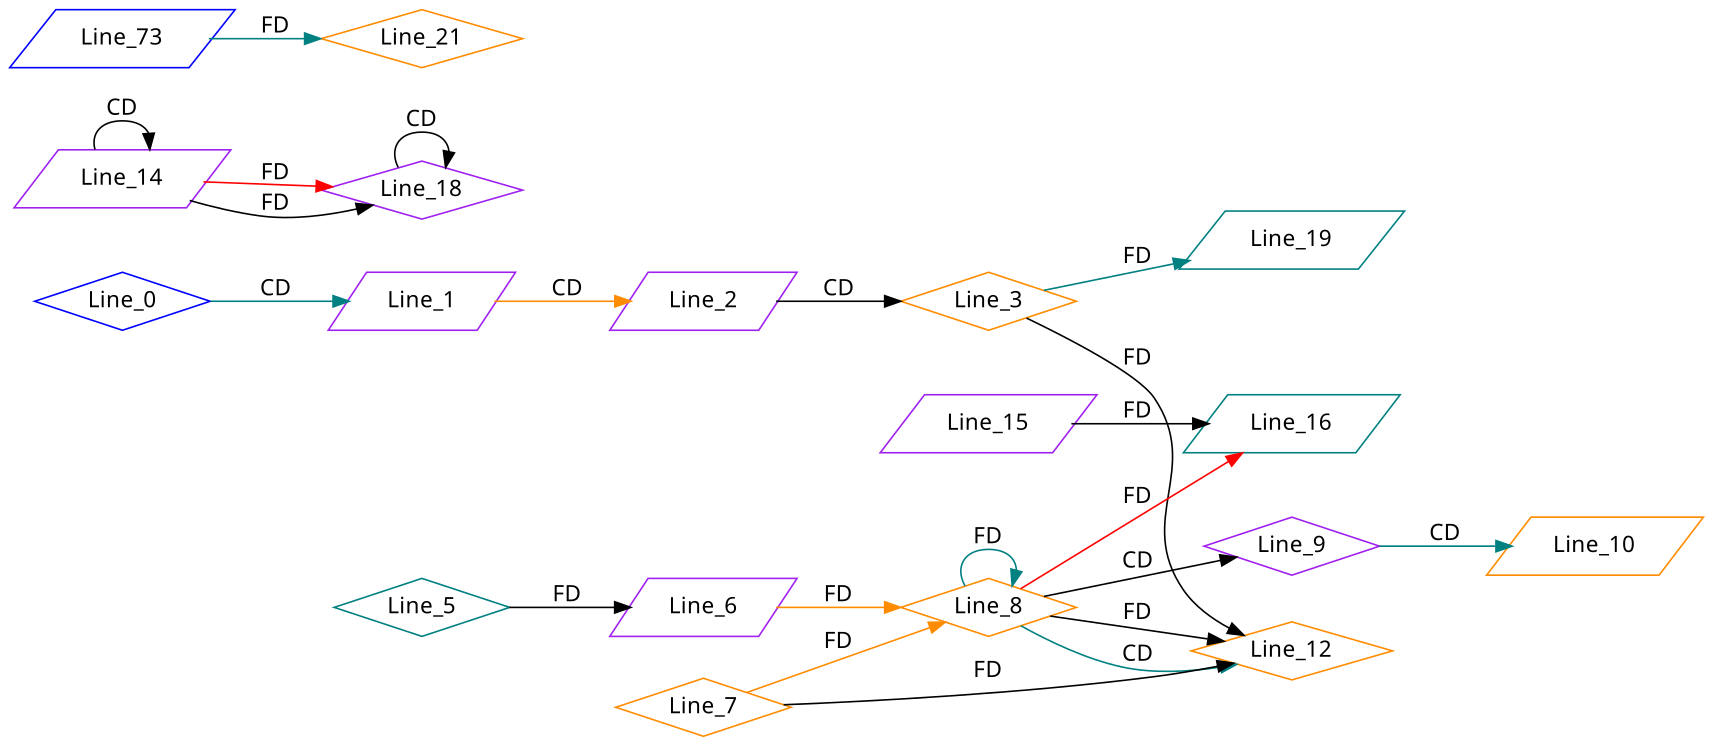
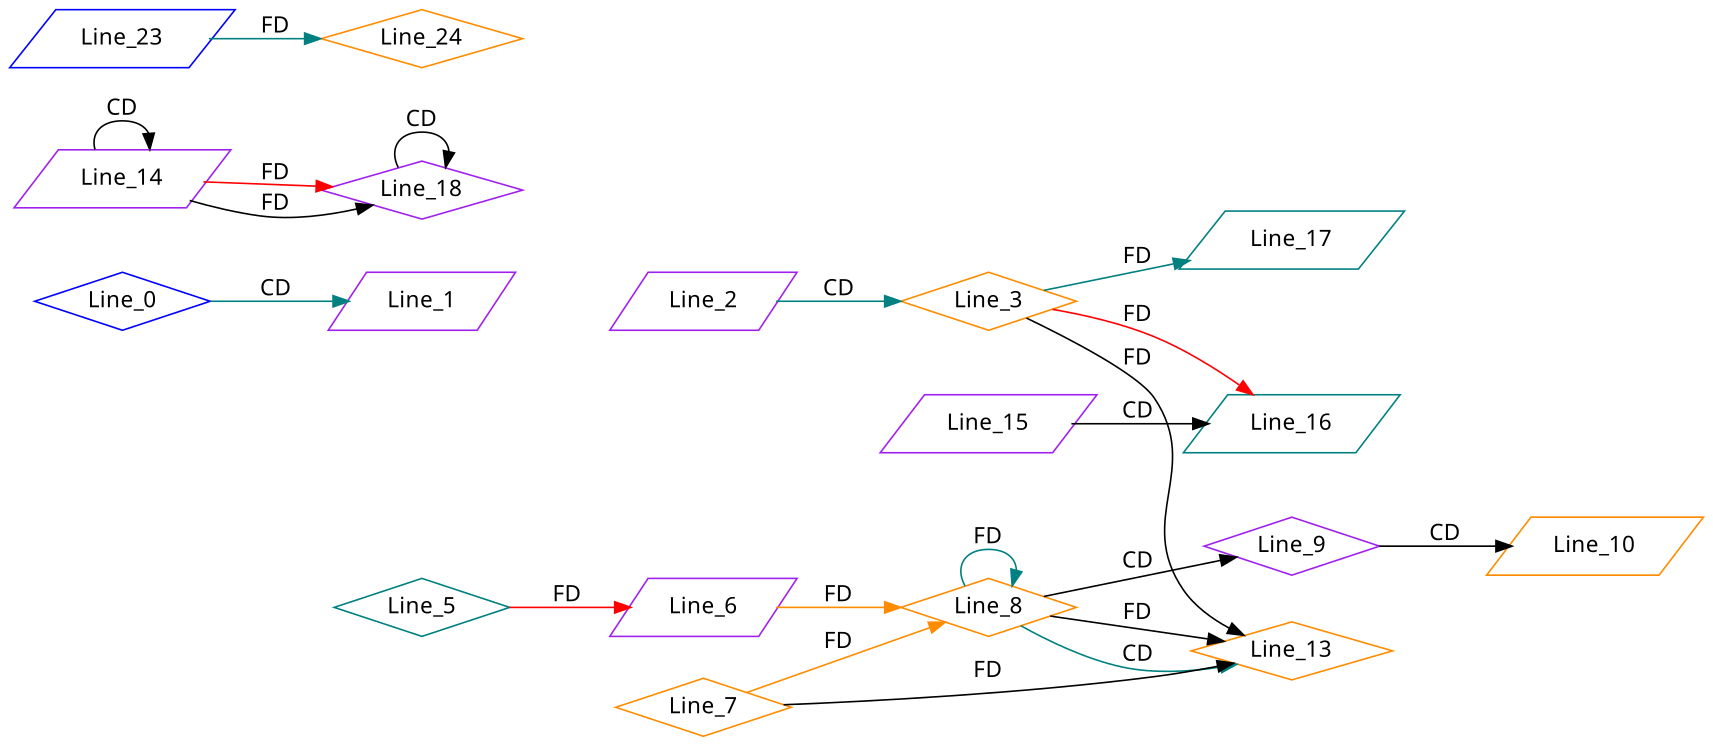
node "Line_73": label "Line_73" -> "Line_23"
node "Line_21": label "Line_21" -> "Line_24"
node "Line_19": label "Line_19" -> "Line_17"
edge "Line_1" -> "Line_2": removed, label "CD"
edge "Line_2" -> "Line_3": color black -> teal
edge "Line_15" -> "Line_16": label "FD" -> "CD"
edge "Line_8" -> "Line_16": now "Line_3" -> "Line_16"
edge "Line_9" -> "Line_10": color teal -> black
edge "Line_5" -> "Line_6": color black -> red
node "Line_12": label "Line_12" -> "Line_13"
